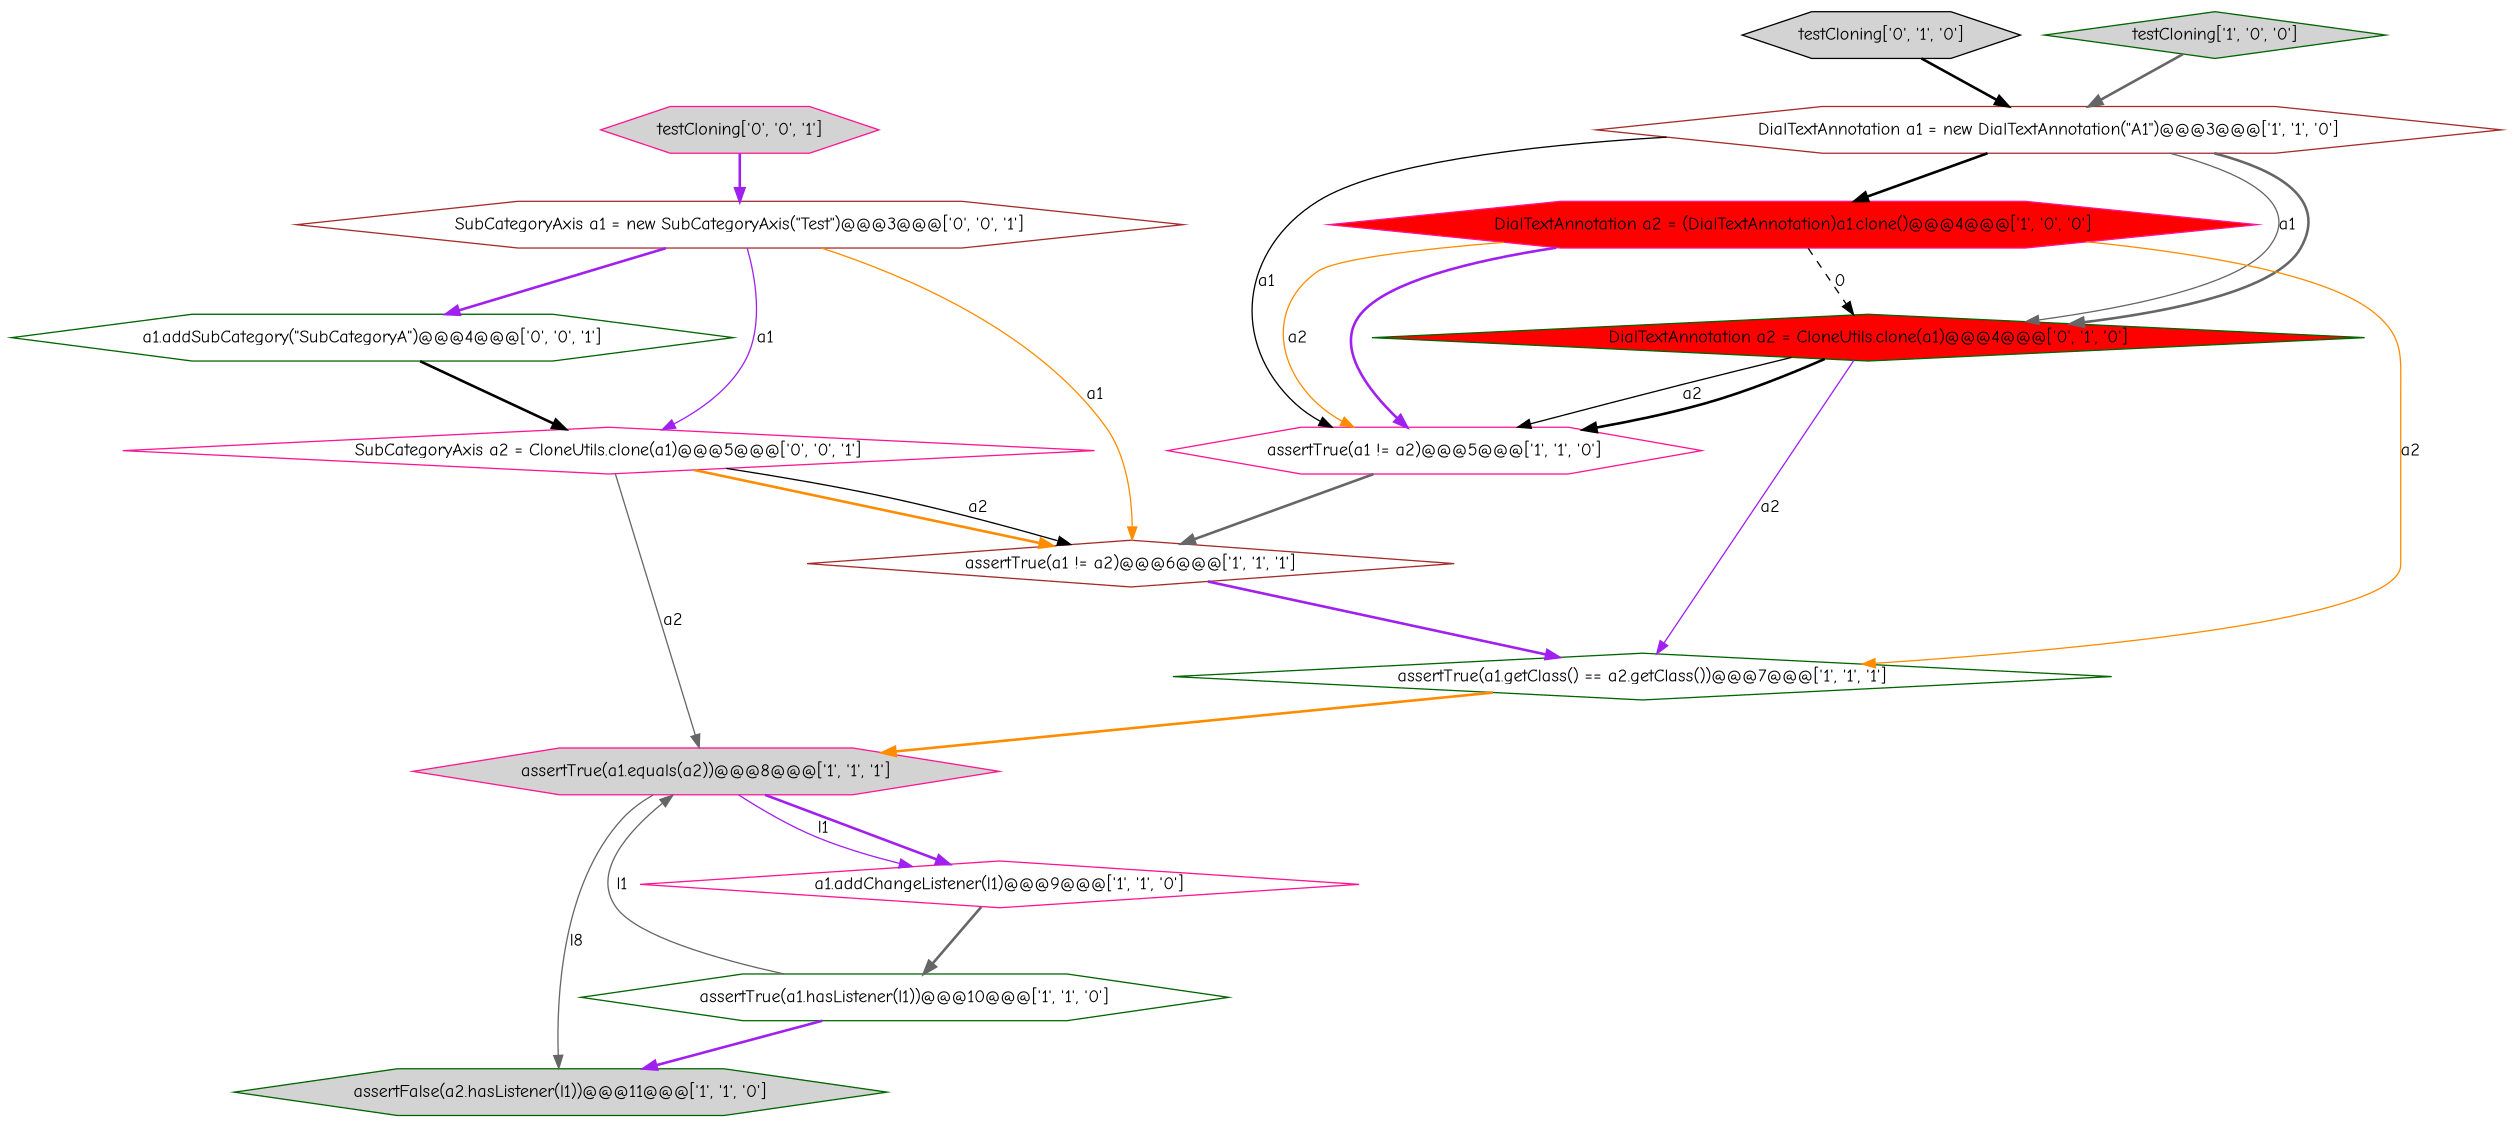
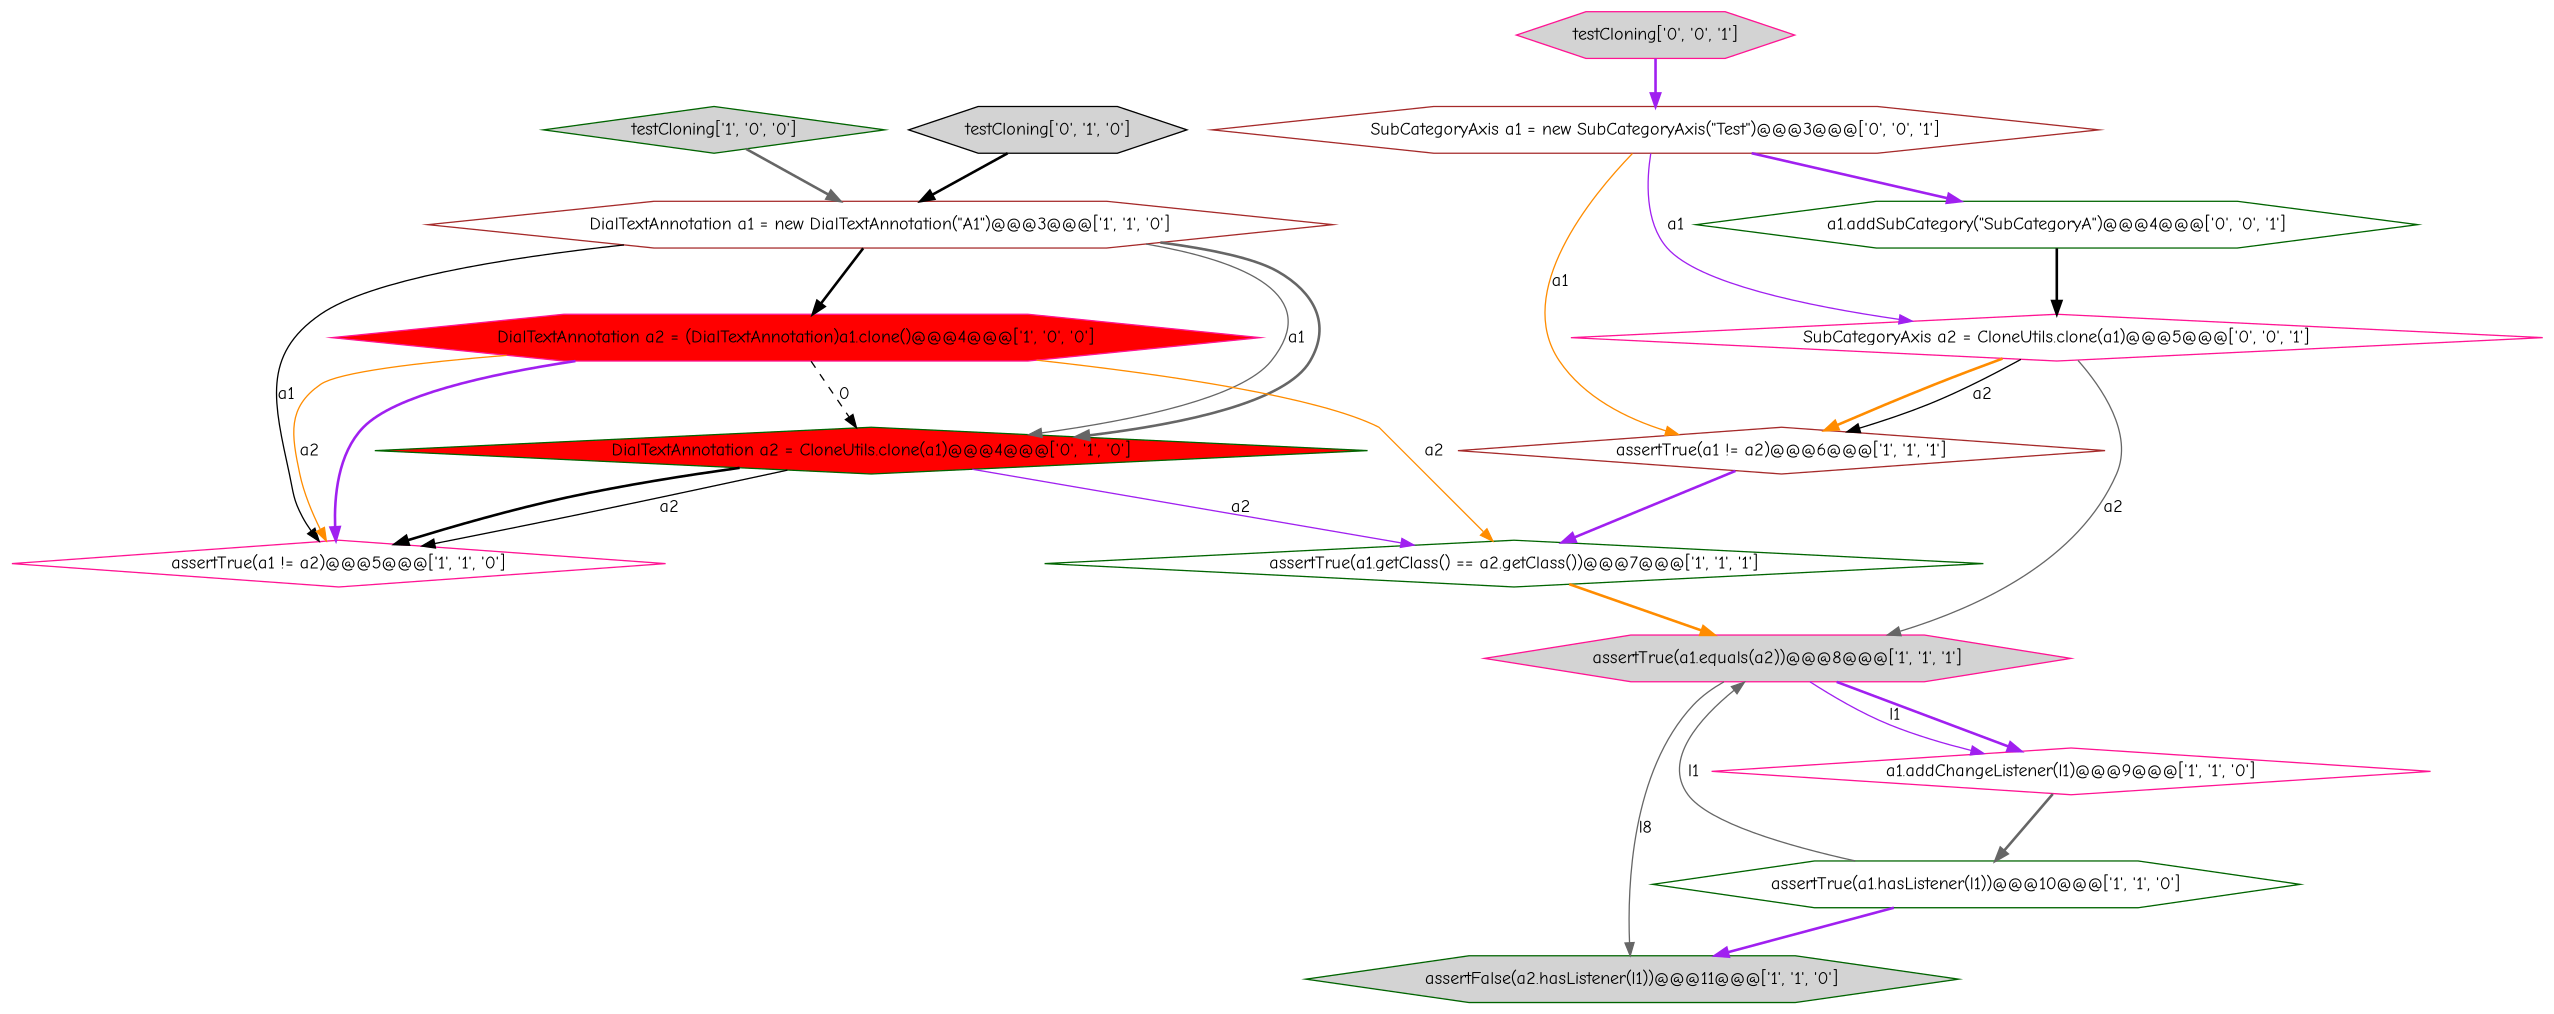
node "assertTrue(a1 != a2)@@@5@@@['1', '1', '0']": shape hexagon -> diamond
edge "assertTrue(a1 != a2)@@@5@@@['1', '1', '0']" -> "assertTrue(a1 != a2)@@@6@@@['1', '1', '1']": removed
